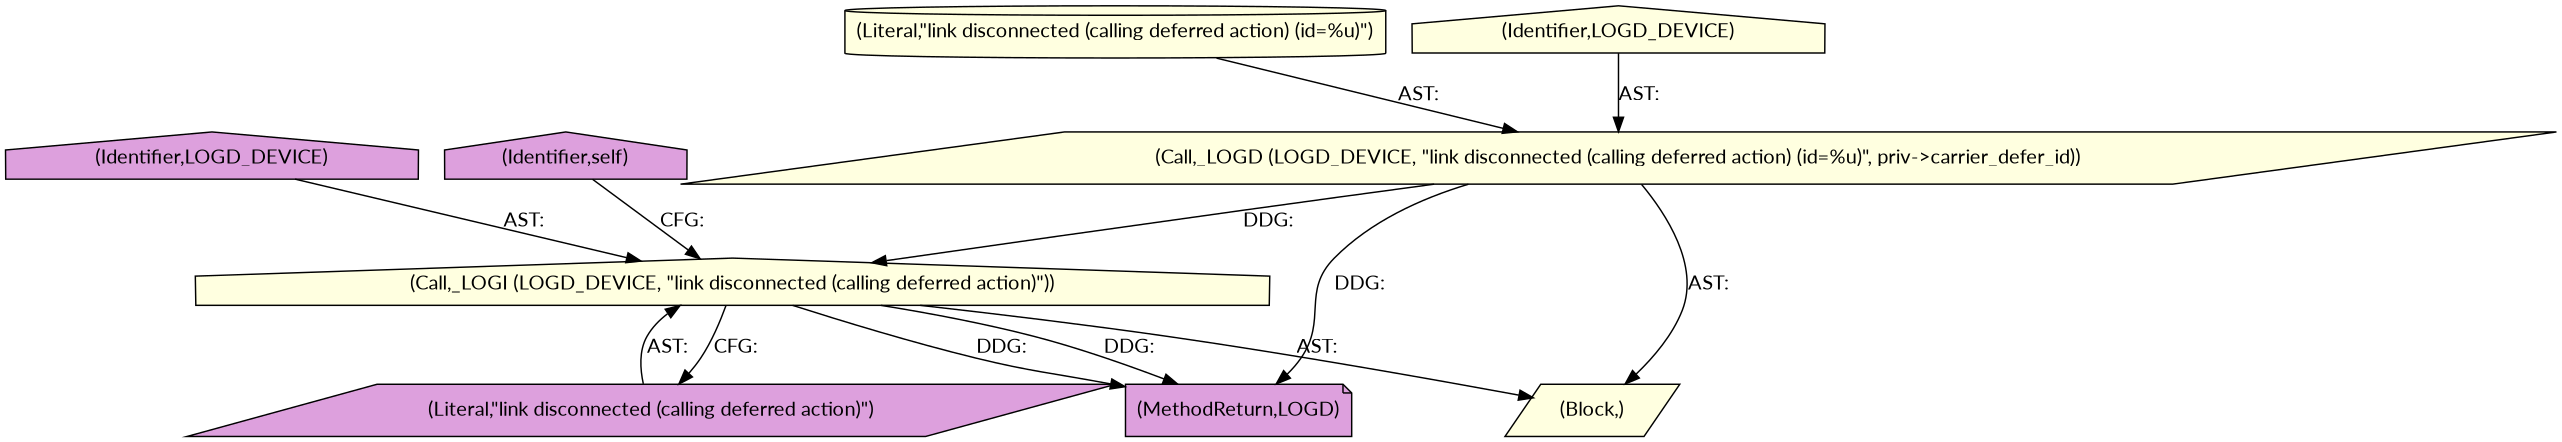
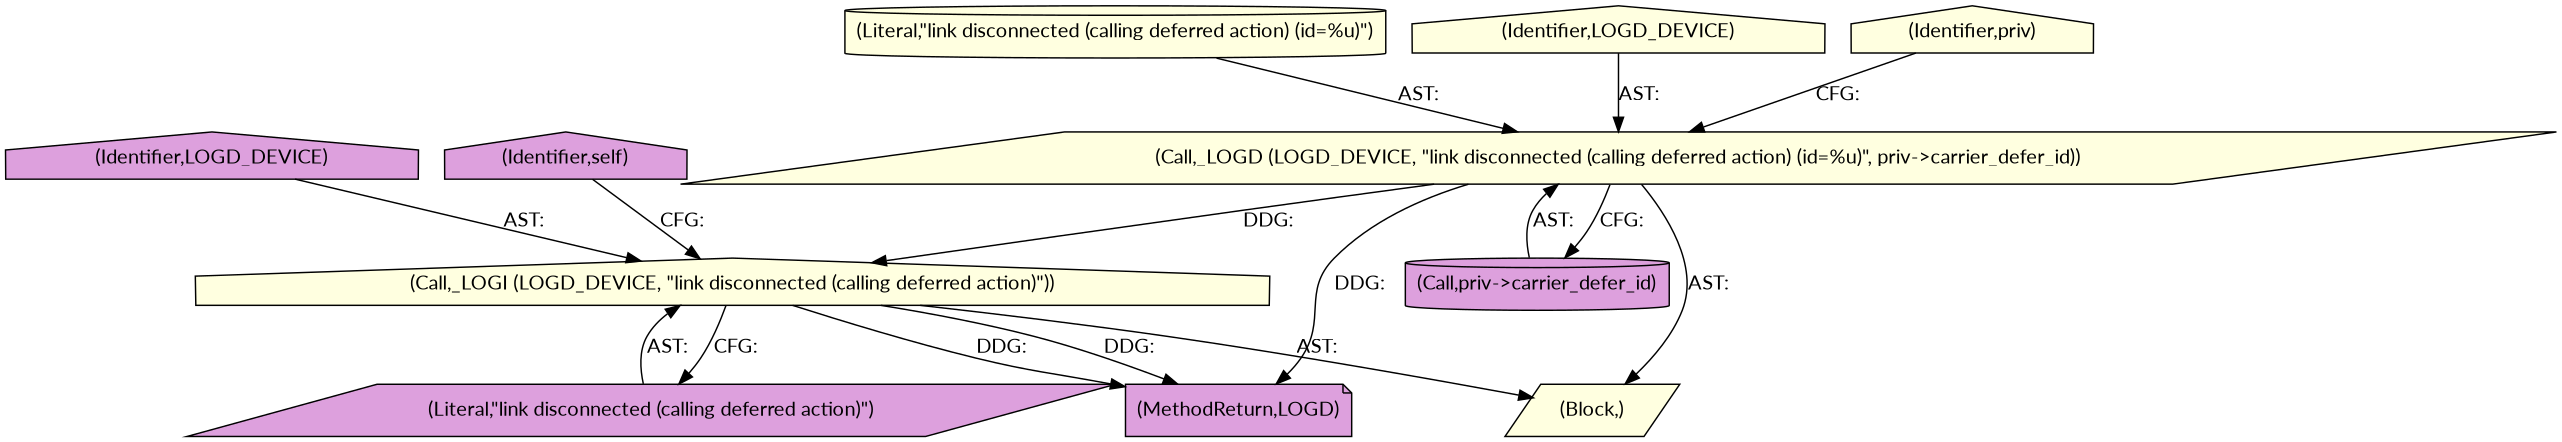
node "(Identifier,priv)": added
node "(Call,priv->carrier_defer_id)": added
